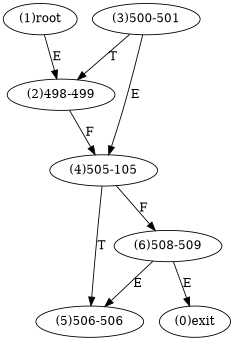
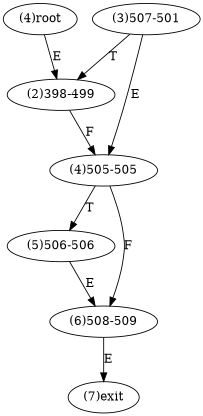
node "(1)root": label "(1)root" -> "(4)root"
node "(3)500-501": label "(3)500-501" -> "(3)507-501"
node "(2)498-499": label "(2)498-499" -> "(2)398-499"
node "(4)505-105": label "(4)505-105" -> "(4)505-505"
edge "(6)508-509" -> "(5)506-506": reversed
node "(0)exit": label "(0)exit" -> "(7)exit"
